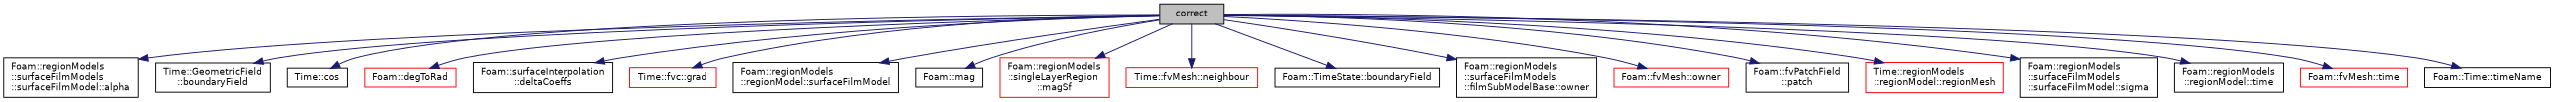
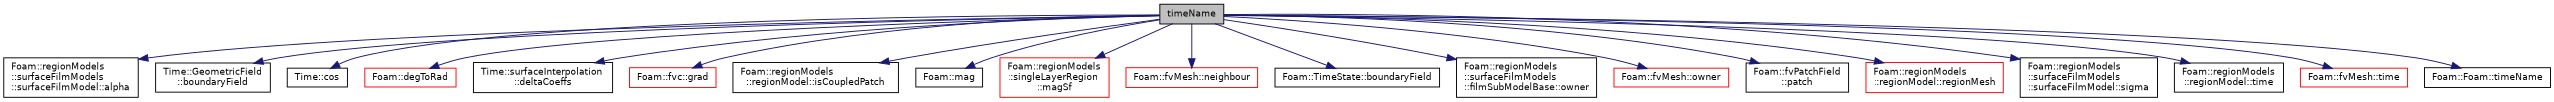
node "correct": label "correct" -> "timeName"
node "Foam::surfaceInterpolation ::deltaCoeffs": label "Foam::surfaceInterpolation ::deltaCoeffs" -> "Time::surfaceInterpolation ::deltaCoeffs"
node "Time::fvc::grad": label "Time::fvc::grad" -> "Foam::fvc::grad"
node "Foam::regionModels ::regionModel::surfaceFilmModel": label "Foam::regionModels ::regionModel::surfaceFilmModel" -> "Foam::regionModels ::regionModel::isCoupledPatch"
node "Time::fvMesh::neighbour": label "Time::fvMesh::neighbour" -> "Foam::fvMesh::neighbour"
node "Time::regionModels ::regionModel::regionMesh": label "Time::regionModels ::regionModel::regionMesh" -> "Foam::regionModels ::regionModel::regionMesh"
node "Foam::Time::timeName": label "Foam::Time::timeName" -> "Foam::Foam::timeName"
